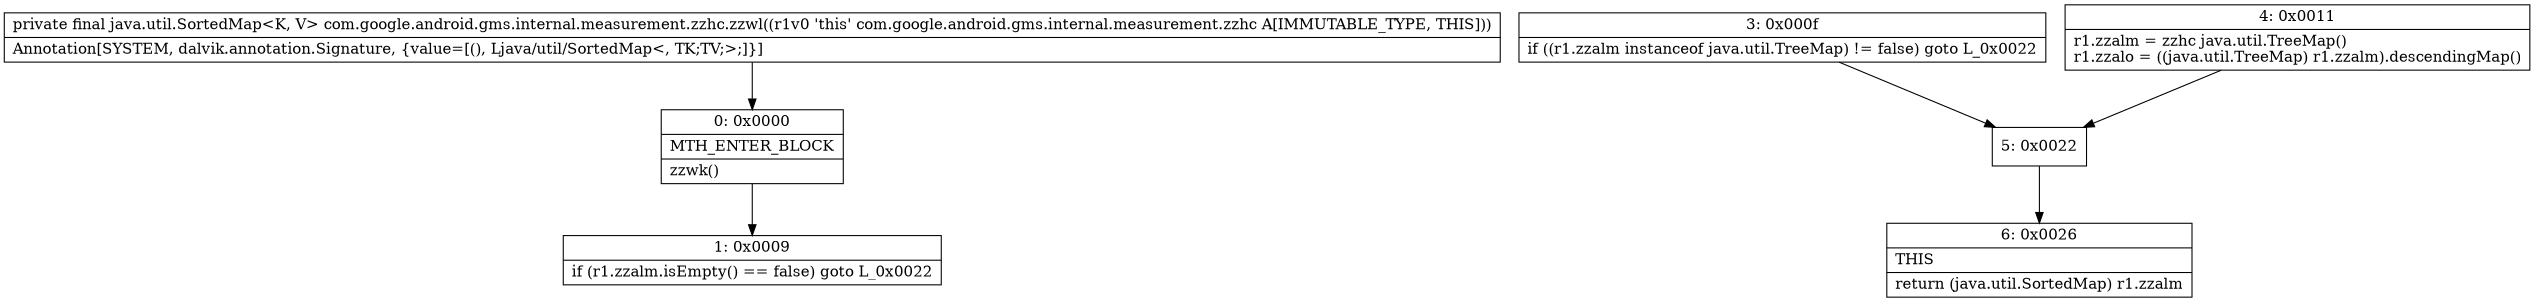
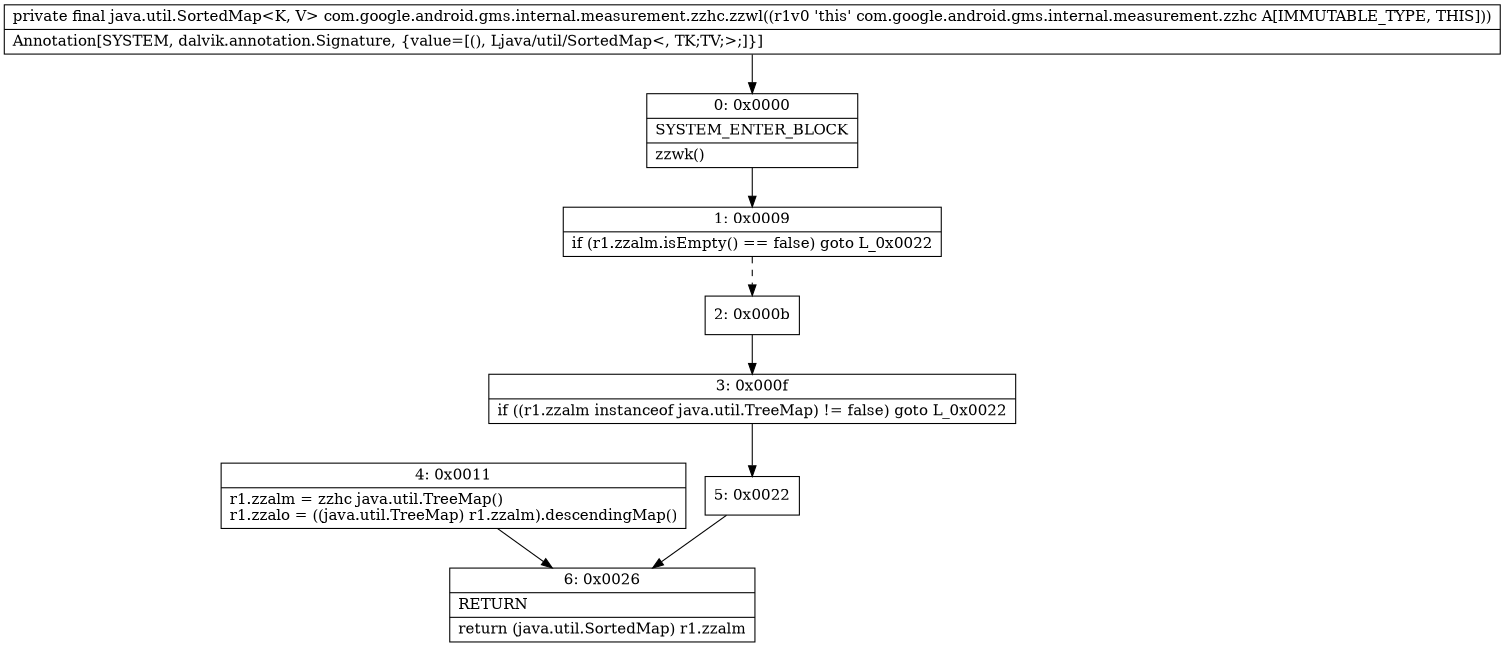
edge "4: 0x0011" -> "5: 0x0022": now "4: 0x0011" -> "6: 0x0026"
node "0: 0x0000": text "MTH_ENTER_BLOCK" -> "SYSTEM_ENTER_BLOCK"
node "6: 0x0026": text "THIS" -> "RETURN"
node "2: 0x000b": added
